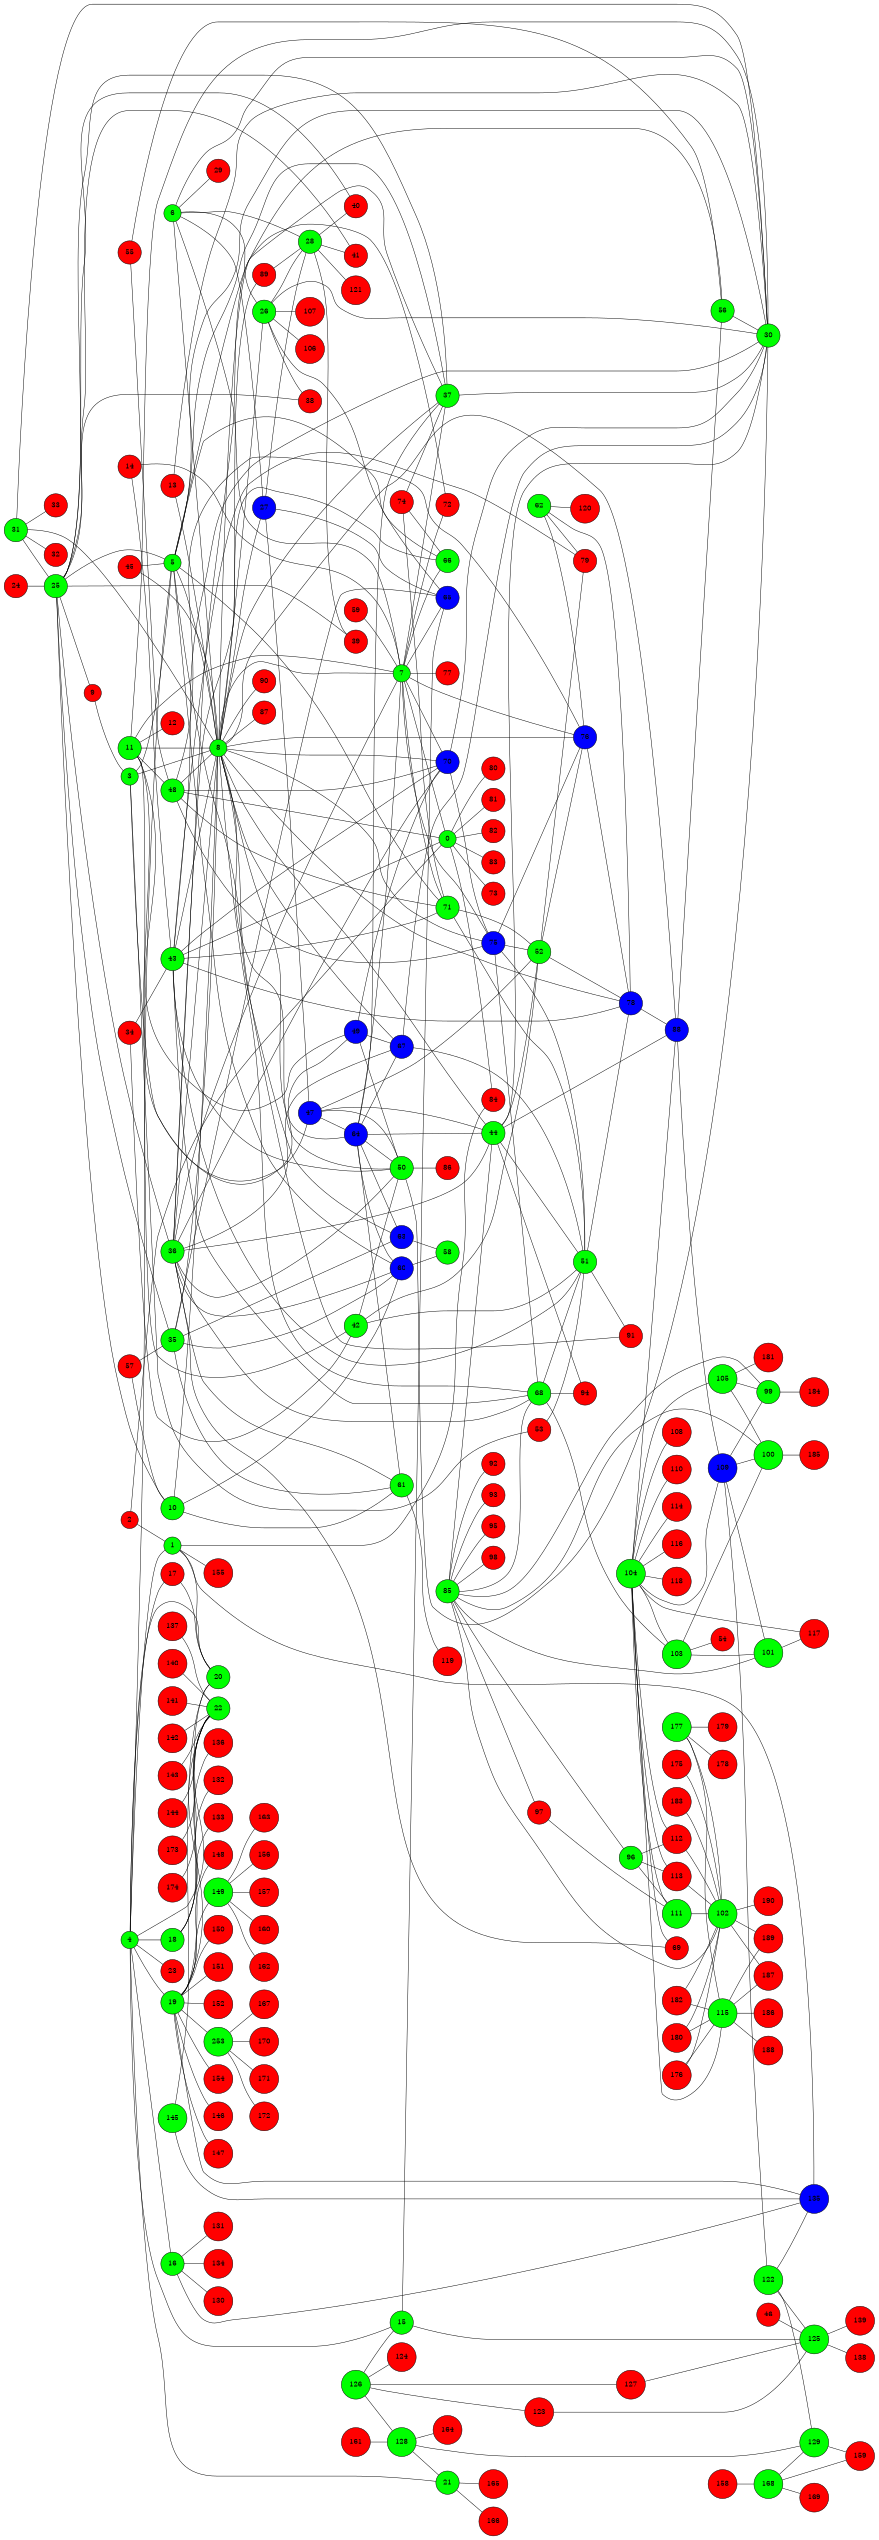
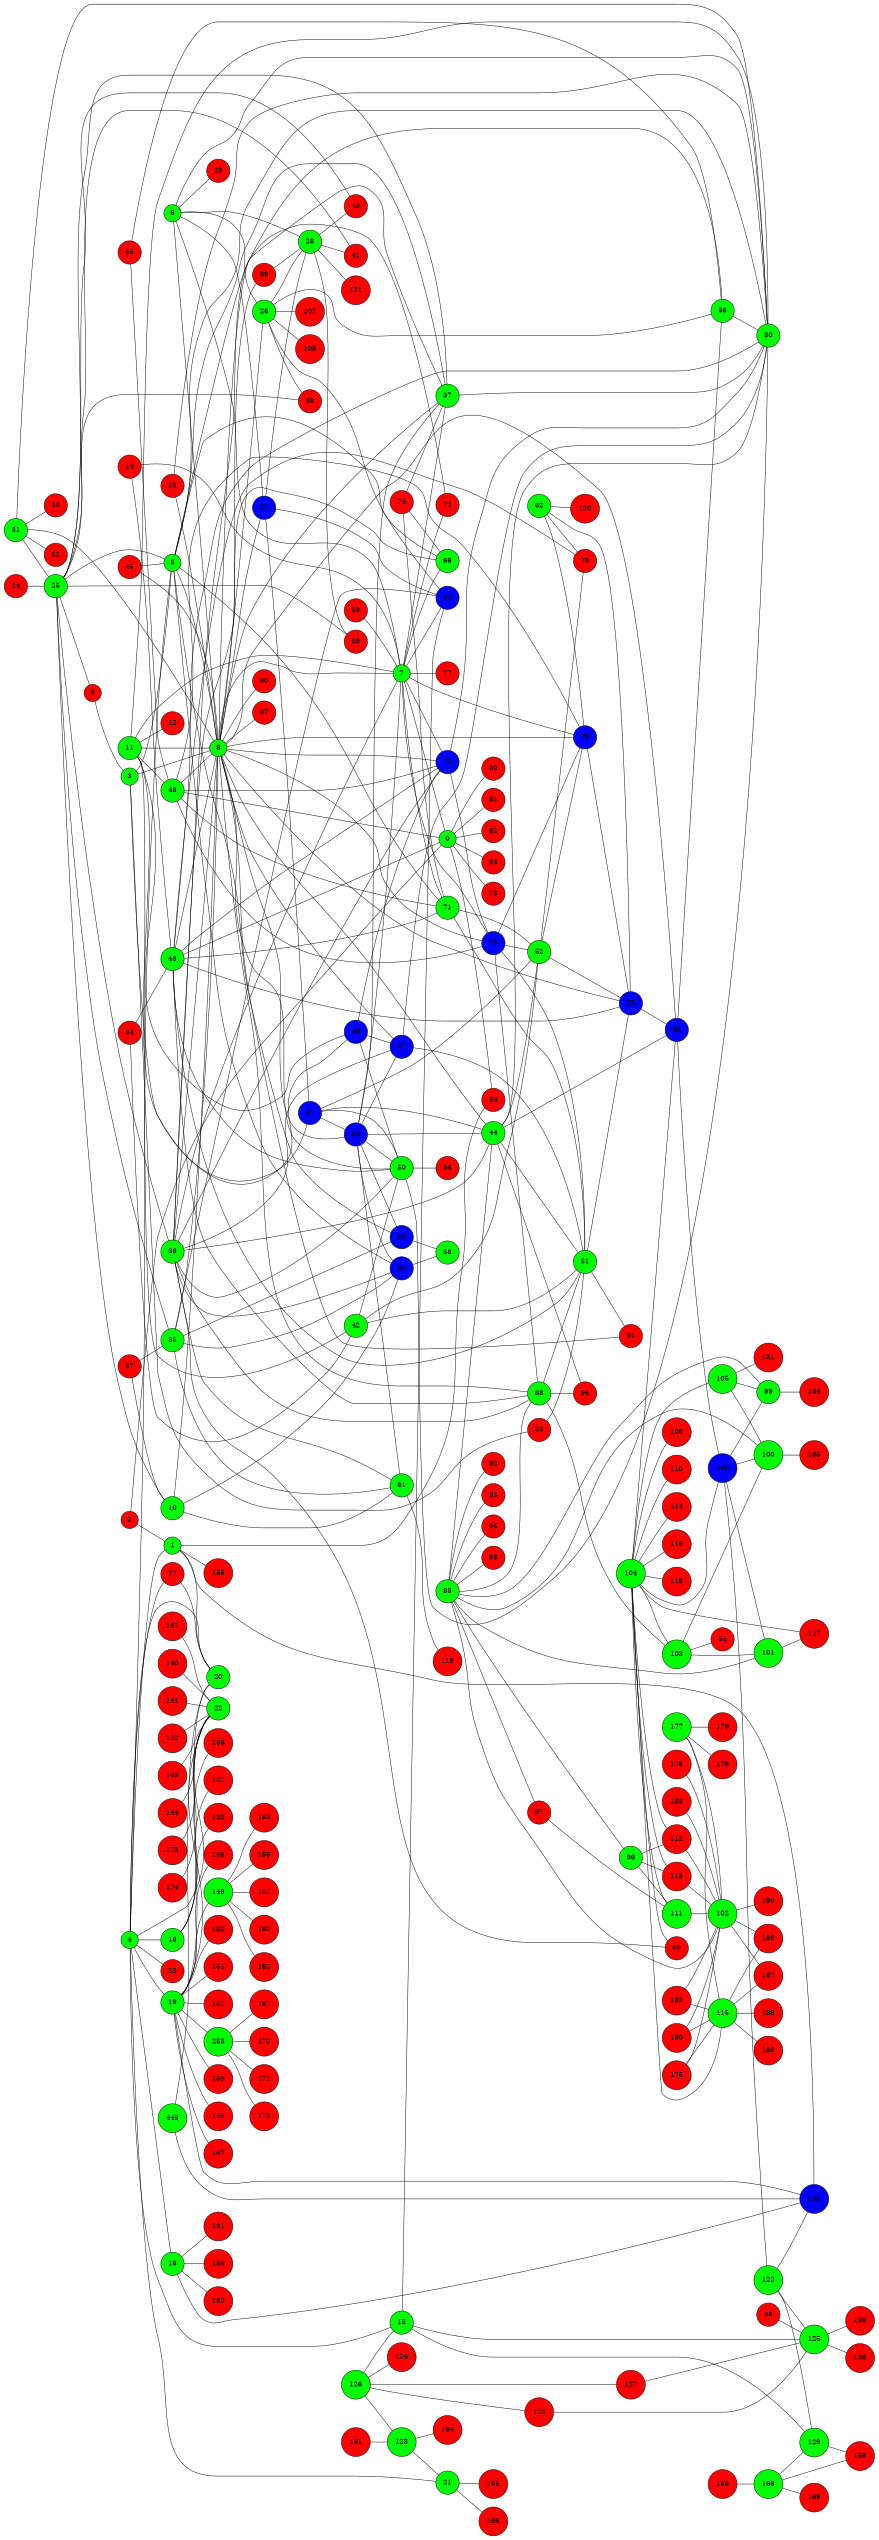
edge "26" -- "30": now "26" -- "56"
node "145": label "145" -> "445"
edge "128" -- "129": now "15" -- "129"
